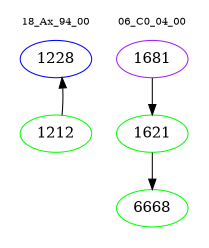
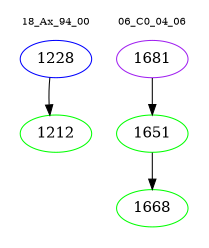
cluster "06_C0_04_00": label "06_C0_04_00" -> "06_C0_04_06"
edge "1212" -> "1228": reversed
node "1621": label "1621" -> "1651"
node "6668": label "6668" -> "1668"
